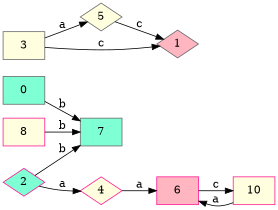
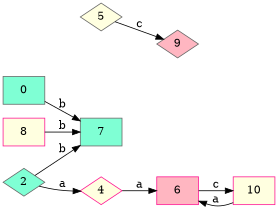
node "1": label "1" -> "9"
node "3": removed
node "2": color deeppink -> gray40
